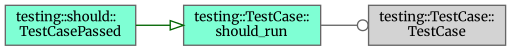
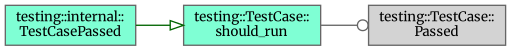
node "testing::should:: TestCasePassed": label "testing::should:: TestCasePassed" -> "testing::internal:: TestCasePassed"
node "testing::TestCase:: TestCase": label "testing::TestCase:: TestCase" -> "testing::TestCase:: Passed"
